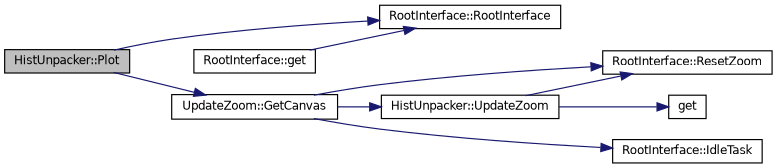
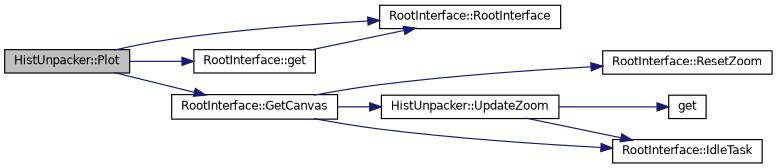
edge "HistUnpacker::Plot" -> "RootInterface::get": added
edge "HistUnpacker::UpdateZoom" -> "RootInterface::ResetZoom": now "HistUnpacker::UpdateZoom" -> "RootInterface::IdleTask"
node "UpdateZoom::GetCanvas": label "UpdateZoom::GetCanvas" -> "RootInterface::GetCanvas"
